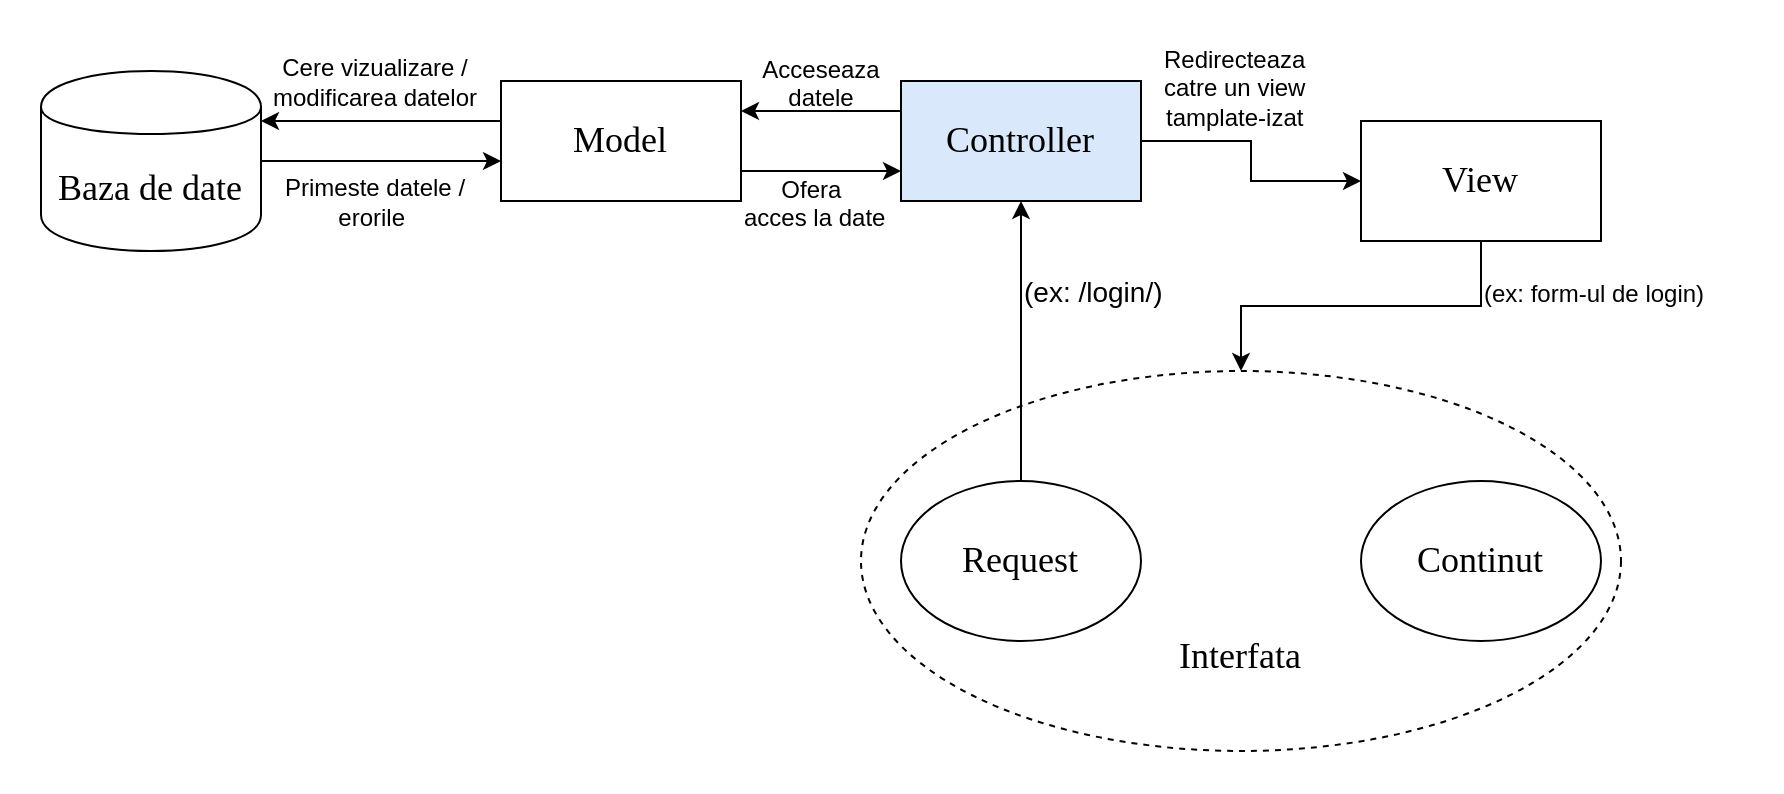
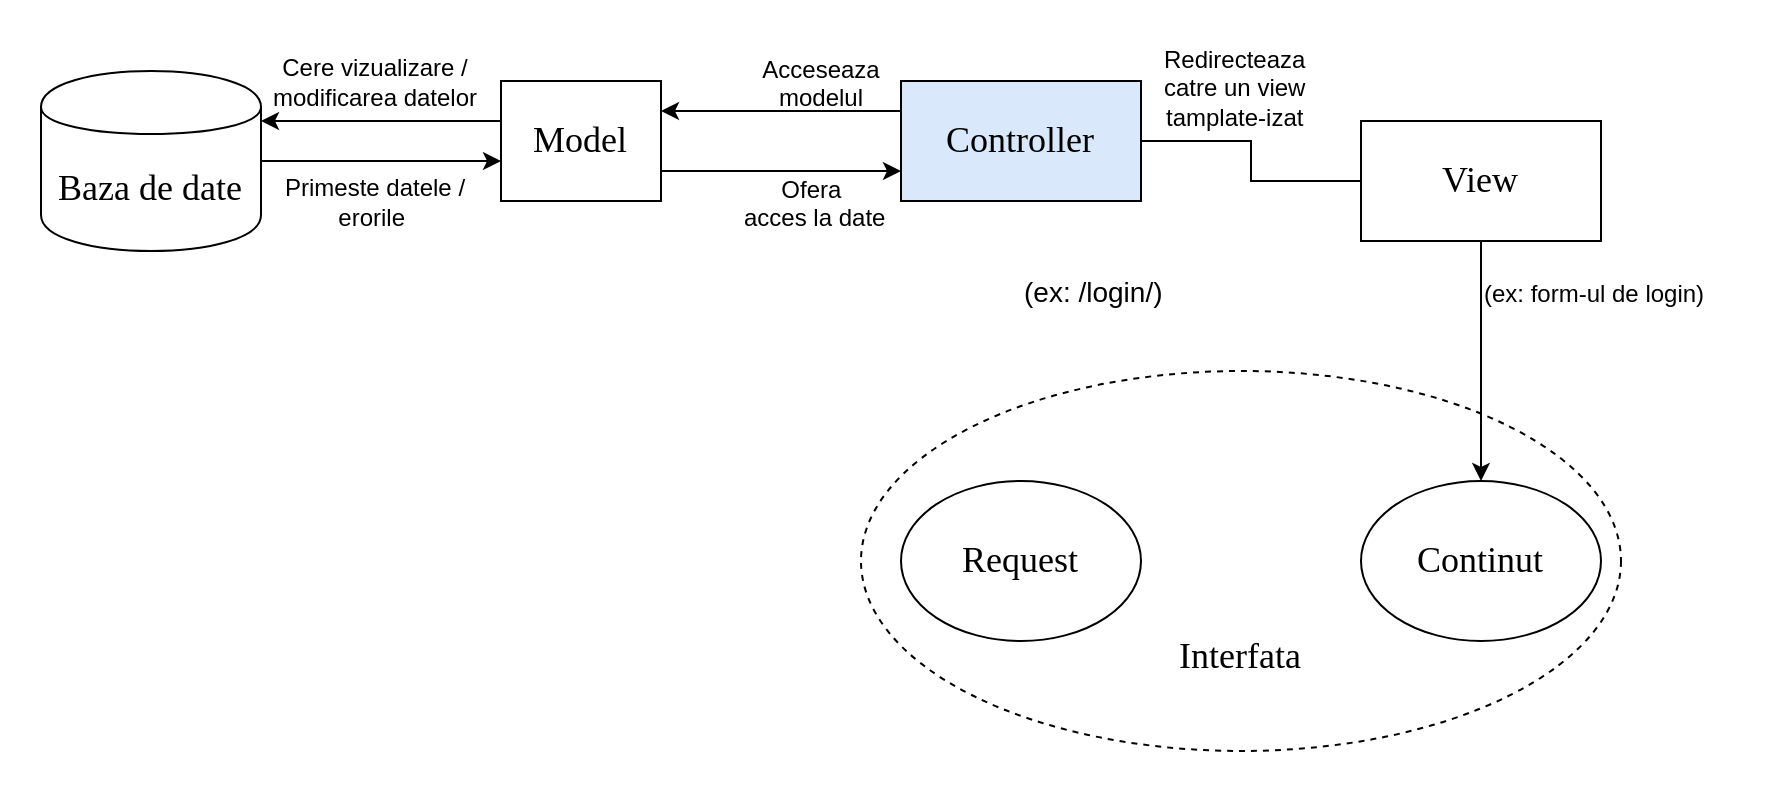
node "Acceseaza datele": label "Acceseaza datele" -> "Acceseaza modelul"
node "Model": size 240x120 -> 160x120
edge "Controller" -> "View": arrowhead classic -> none
edge "View" -> "Interfata": now "View" -> "Continut"
edge "Request" -> "Controller": removed
